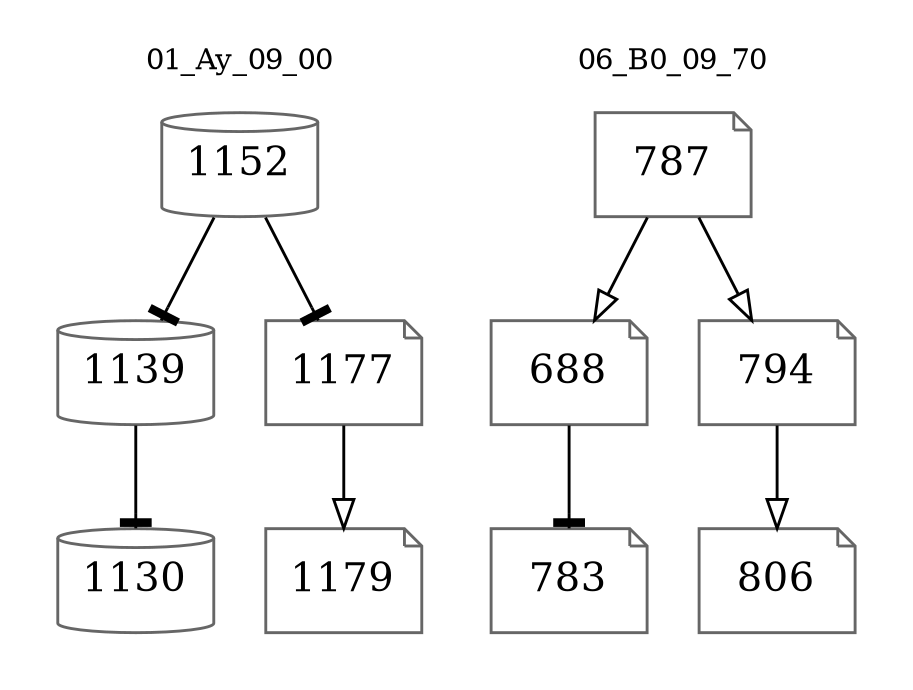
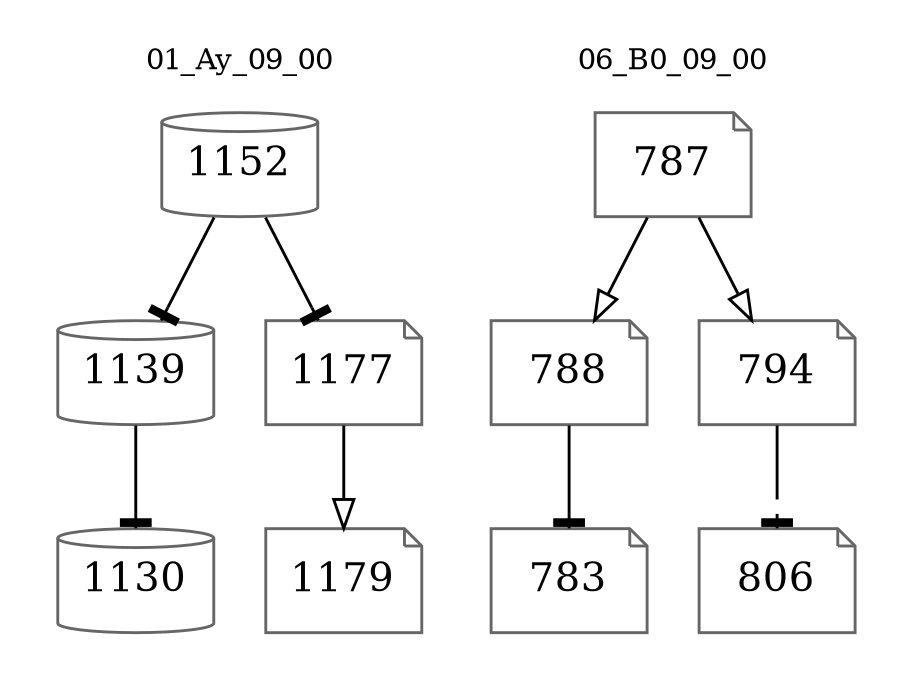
cluster "06_B0_09_70": label "06_B0_09_70" -> "06_B0_09_00"
node "688": label "688" -> "788"
edge "794" -> "806": arrowhead onormal -> tee
